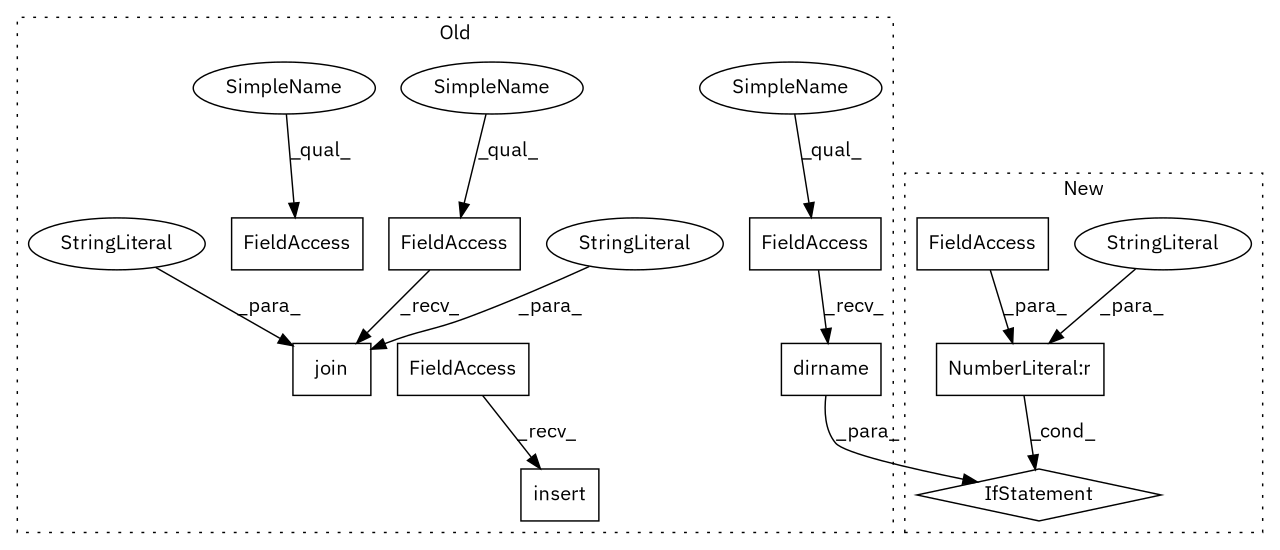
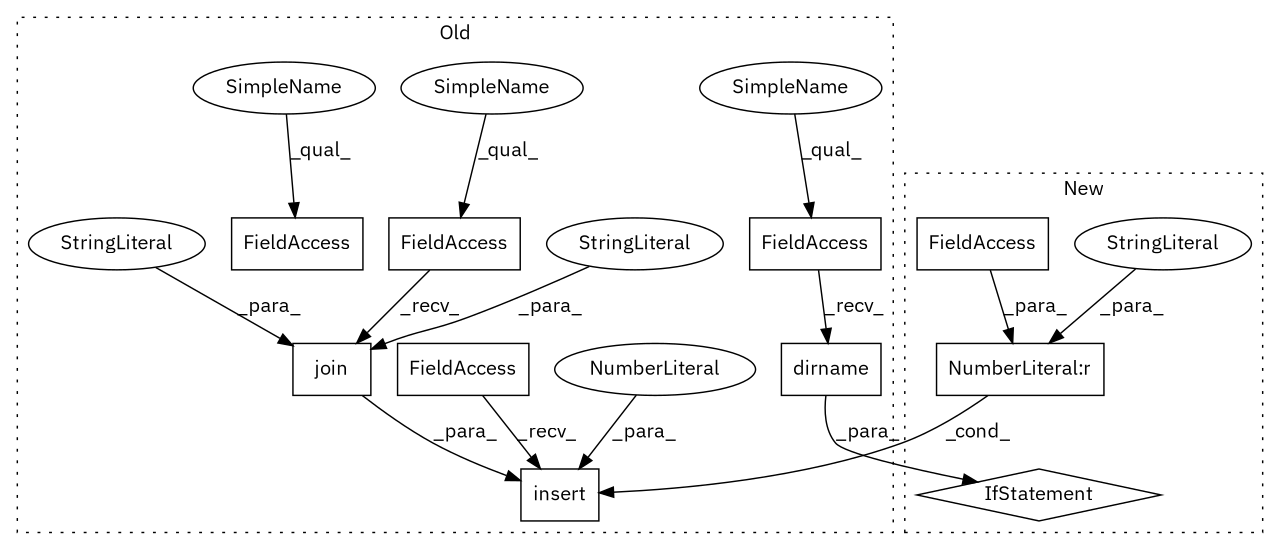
node "NumberLiteral": added
edge "NumberLiteral:r" -> "IfStatement": now "NumberLiteral:r" -> "insert"
edge "join" -> "insert": added, label "_para_"
